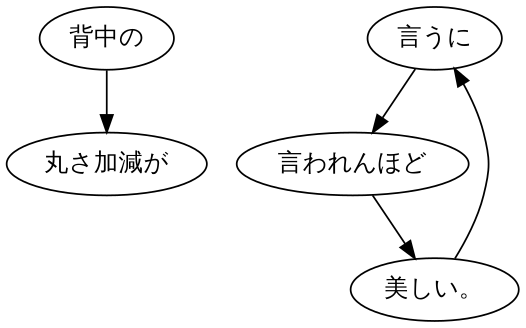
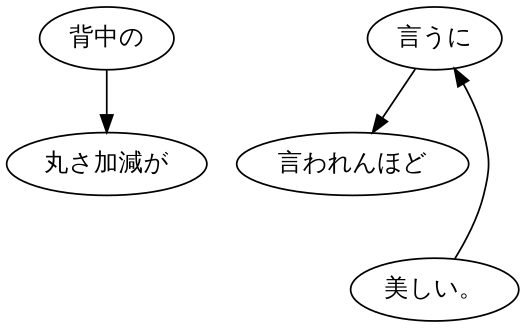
edge "言われんほど" -> "美しい。": removed
